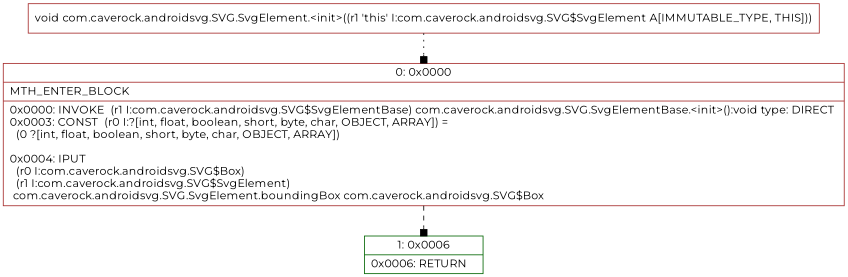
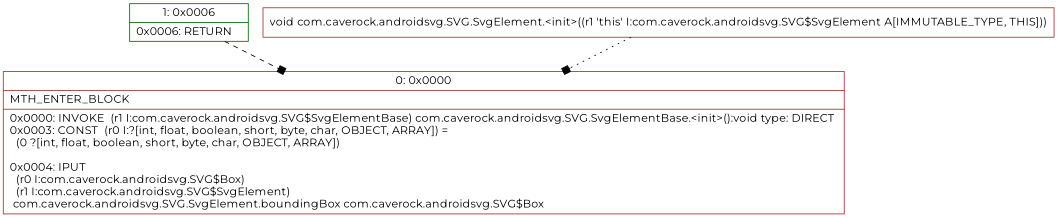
edge "0: 0x0000" -> "1: 0x0006": reversed
